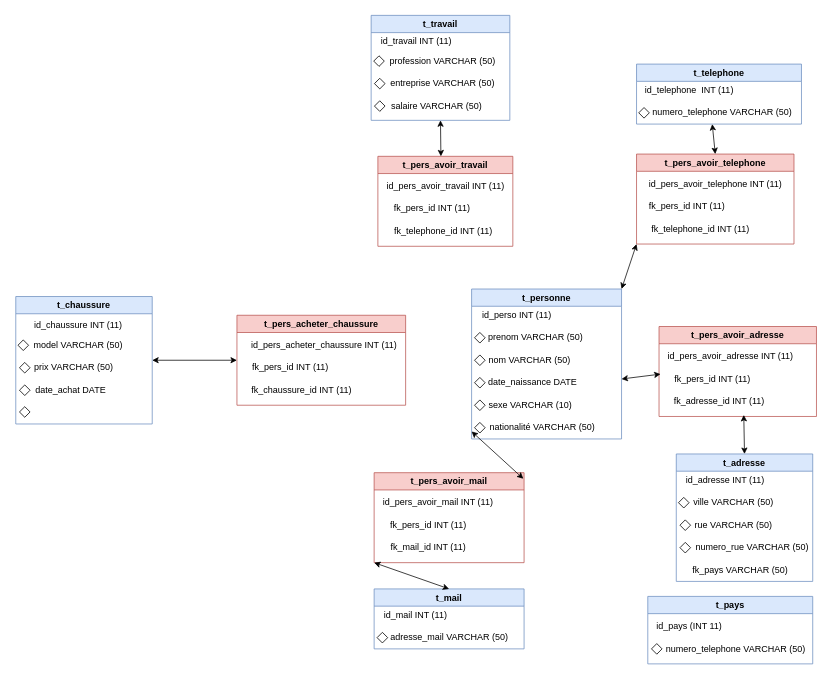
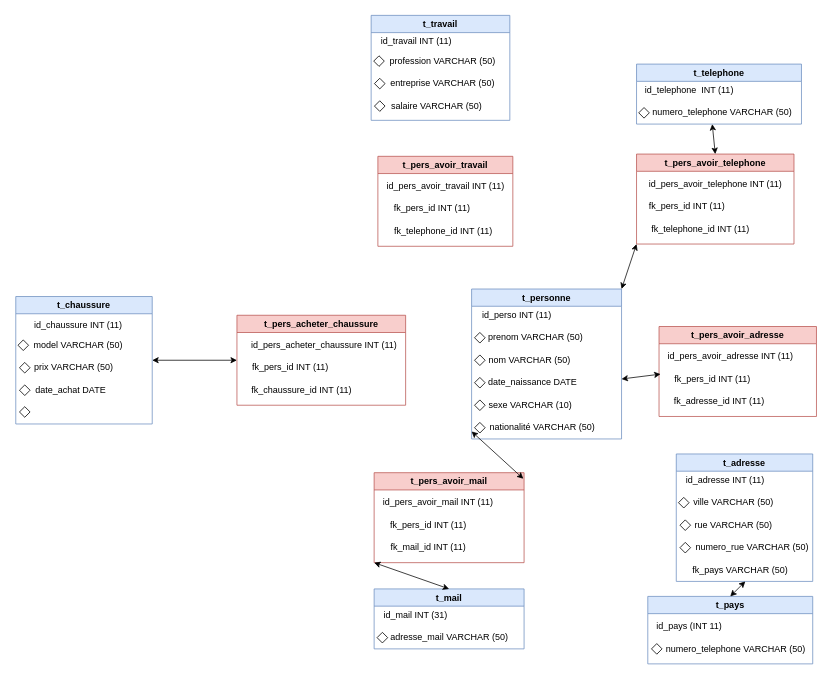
edge "t_travail" -- "t_pers_avoir_travail": removed
edge "fk_adresse_id INT (11)" -- "t_adresse": removed
edge "fk_pays VARCHAR (50)" -- "t_pays": added
node "id_mail INT (11)": label "id_mail INT (11)" -> "id_mail INT (31)"
